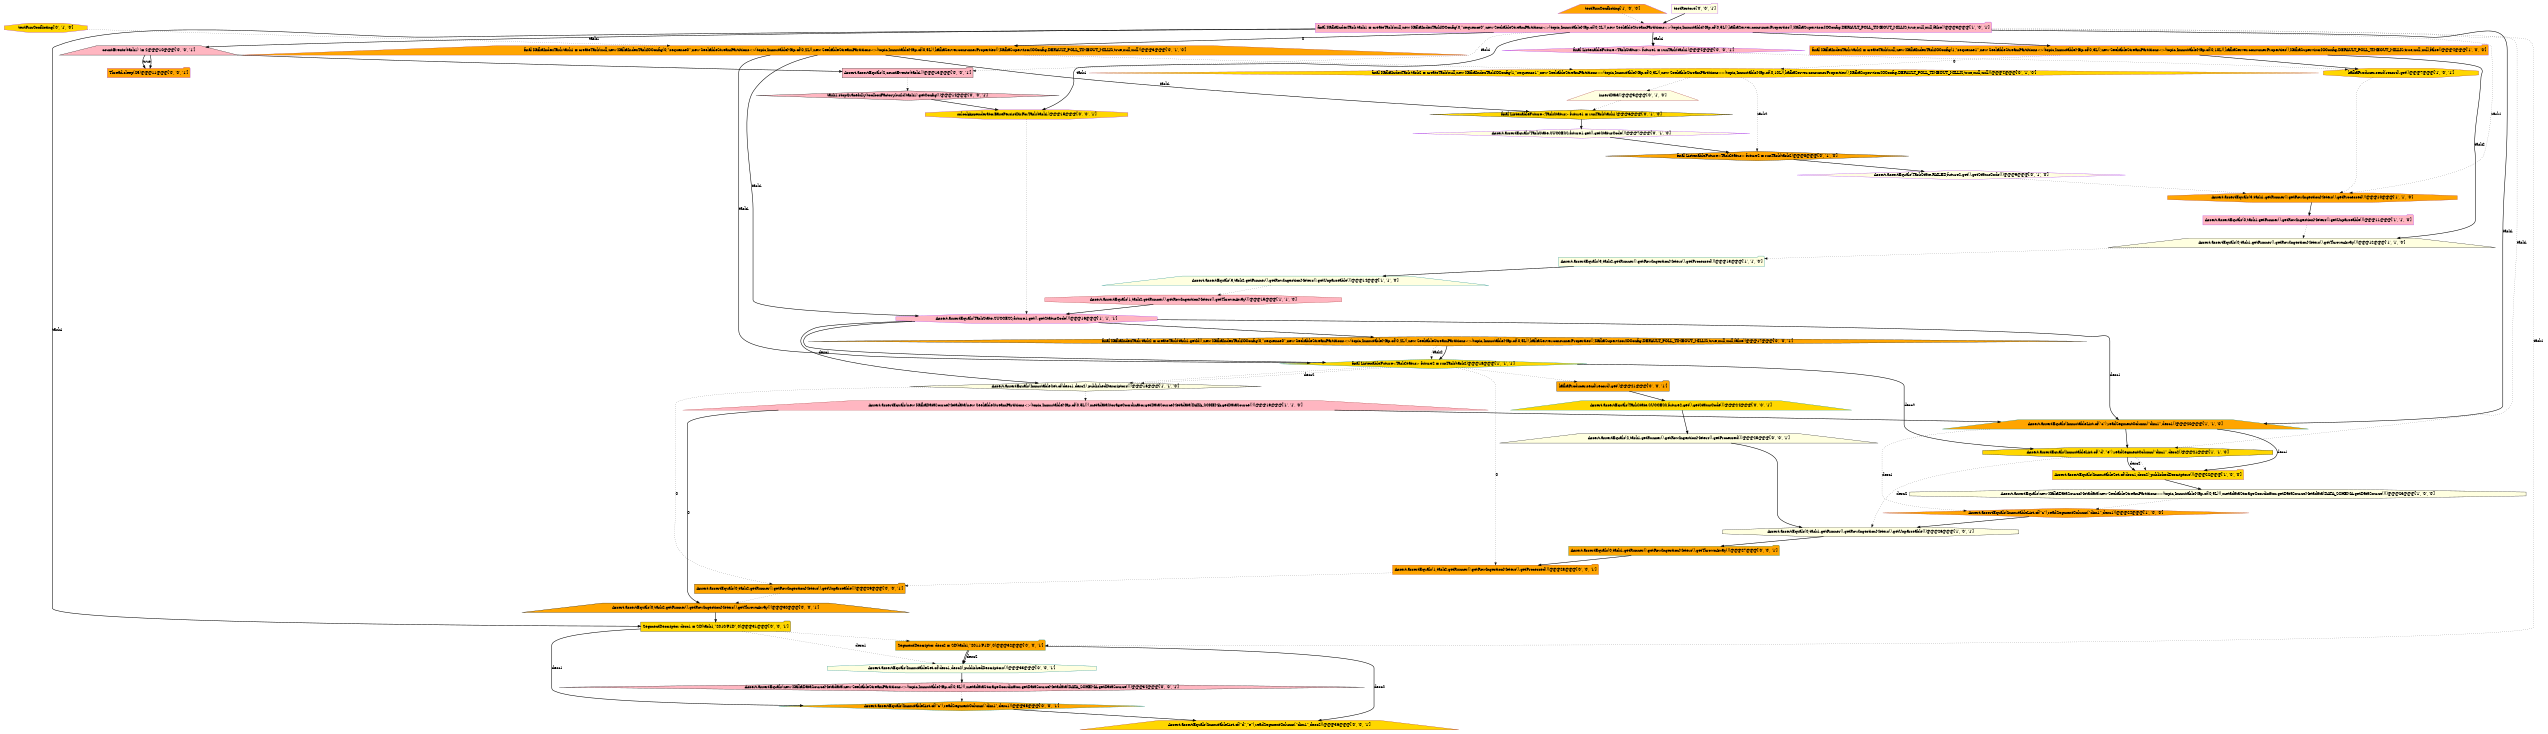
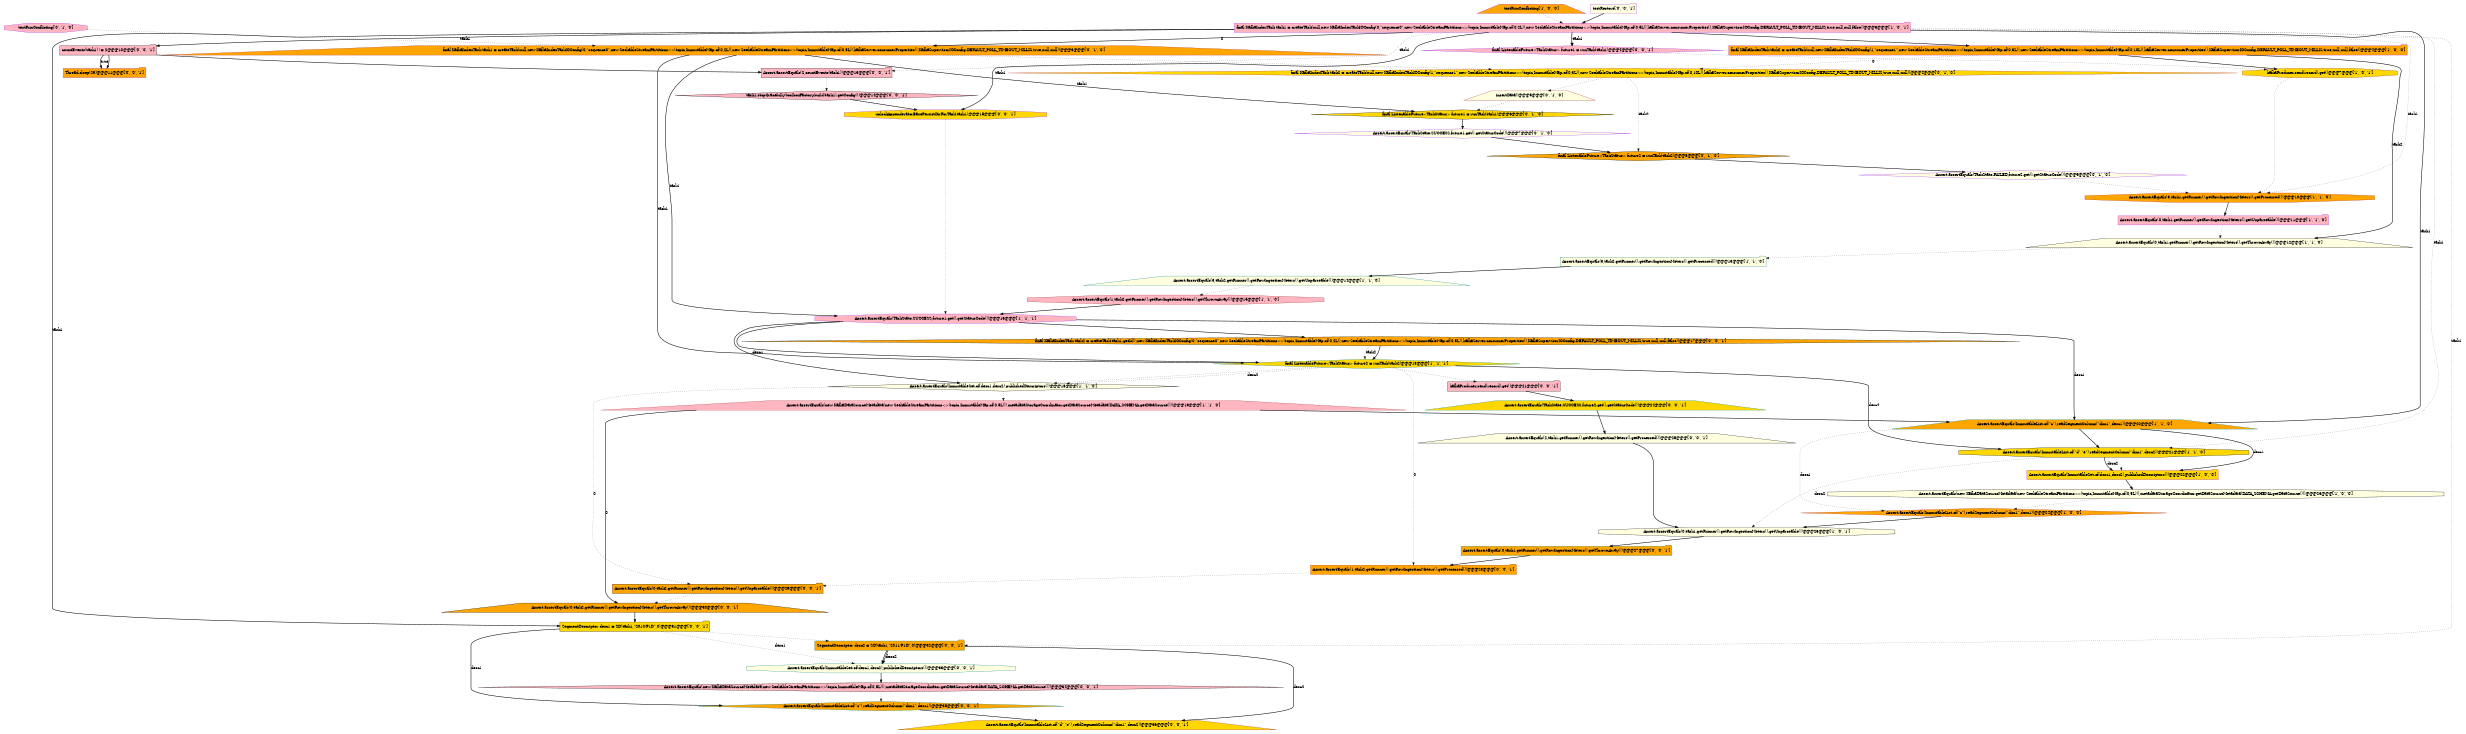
node "testRunConflicting['0', '1', '0']": fillcolor gold -> lightpink
node "countEvents(task1) != 2@@@10@@@['0', '0', '1']": shape trapezium -> folder
node "kafkaProducer.send(record).get()@@@21@@@['0', '0', '1']": fillcolor orange -> lightpink
